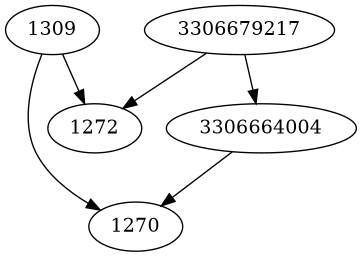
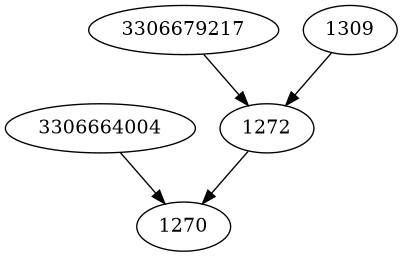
edge "3306679217" -> "3306664004": removed
edge "1309" -> "1270": now "1272" -> "1270"
